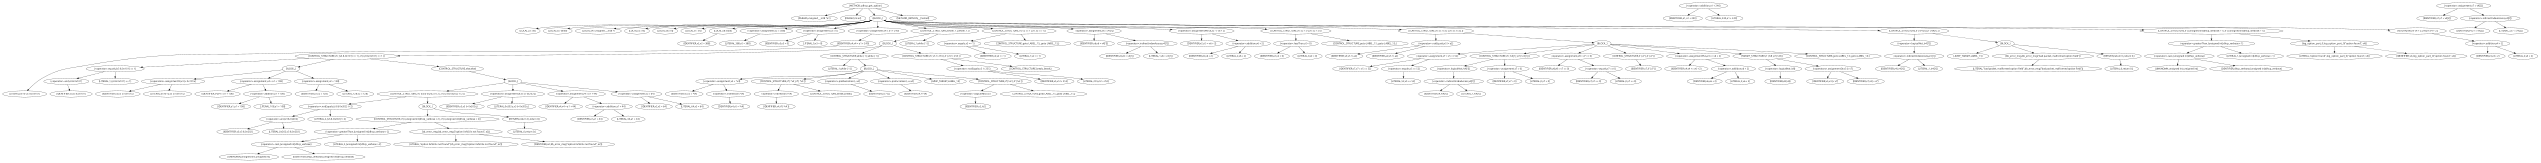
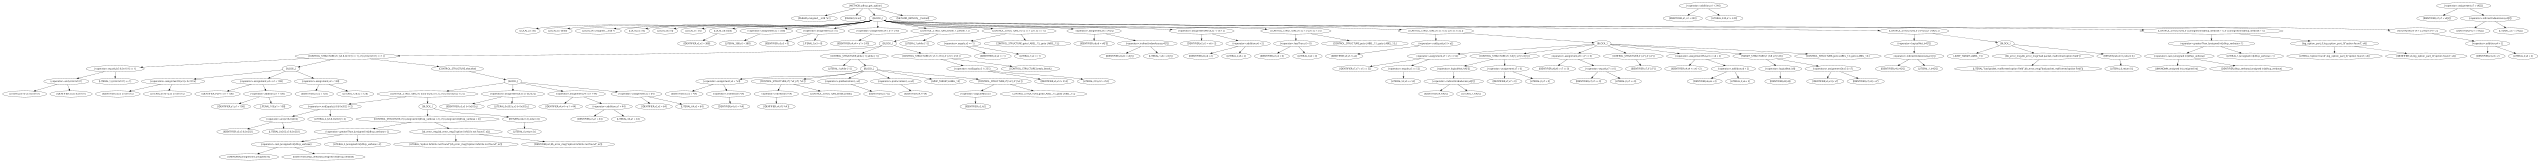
edge "(IDENTIFIER,v4,v4 = a1 + 240)" -> "(LITERAL,0x101,v3 & 0x101)": now "(<operator>.and,v3 & 0x101)" -> "(LITERAL,0x101,v3 & 0x101)"
node "(IDENTIFIER,a2,v5 != a2)": removed
